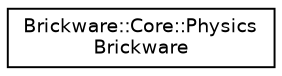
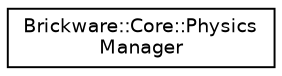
node "Brickware::Core::Physics Brickware": label "Brickware::Core::Physics Brickware" -> "Brickware::Core::Physics Manager"
